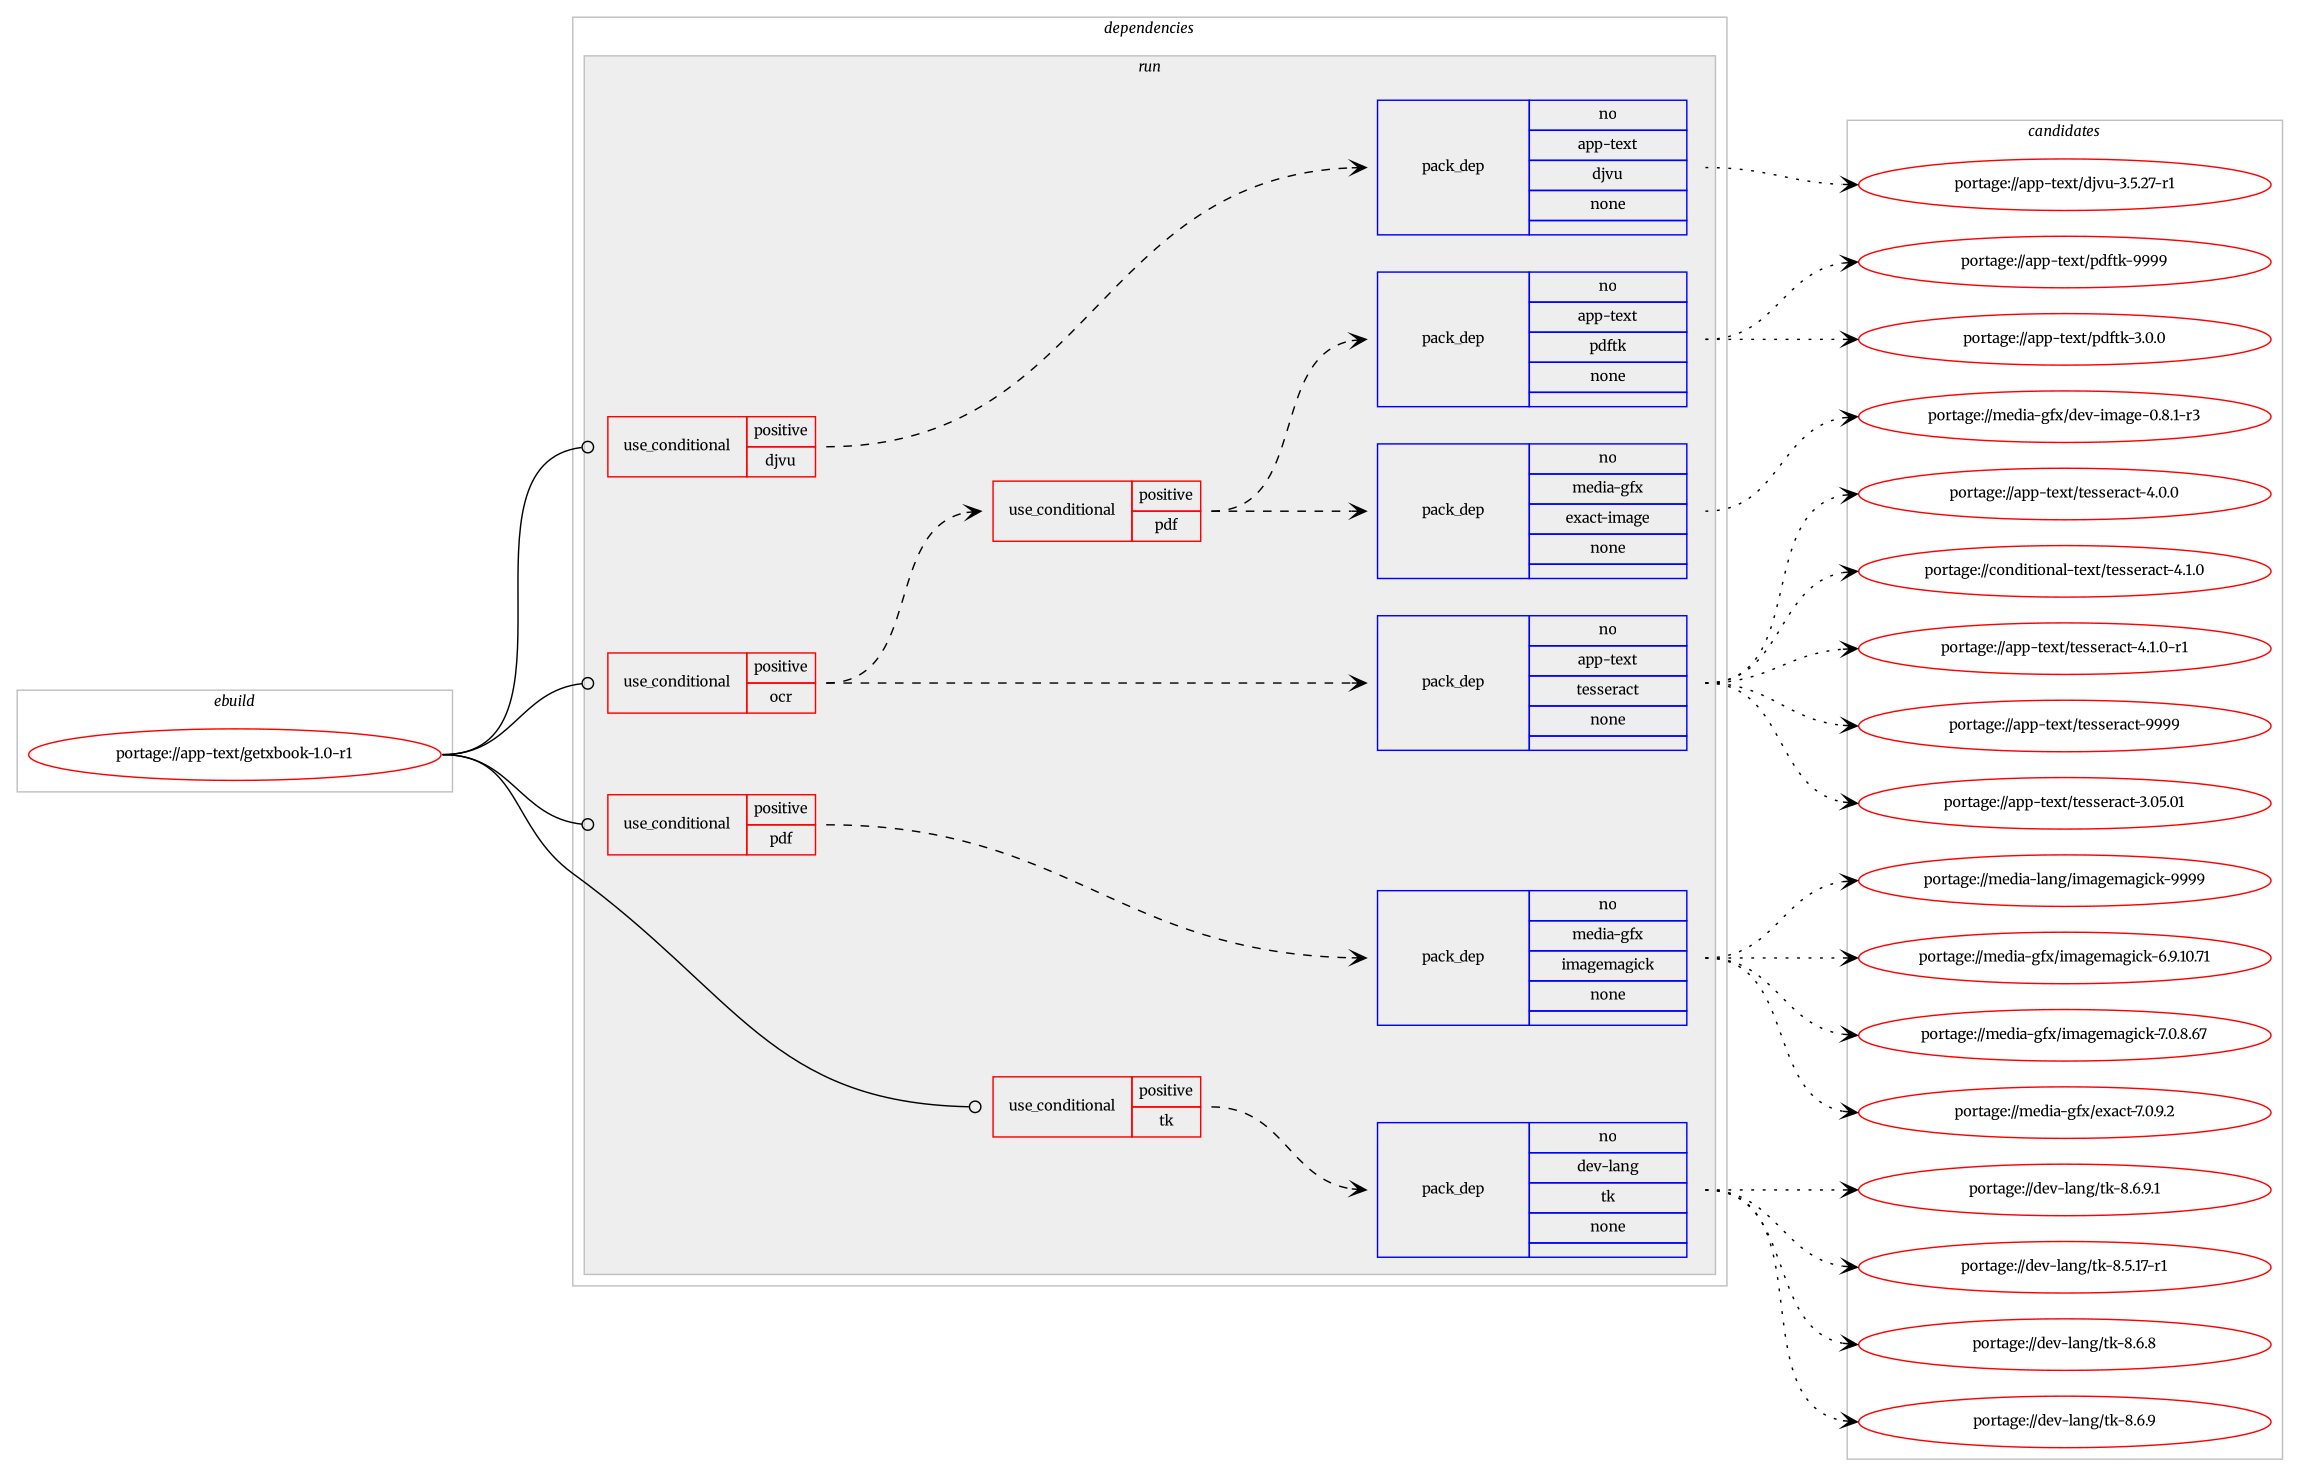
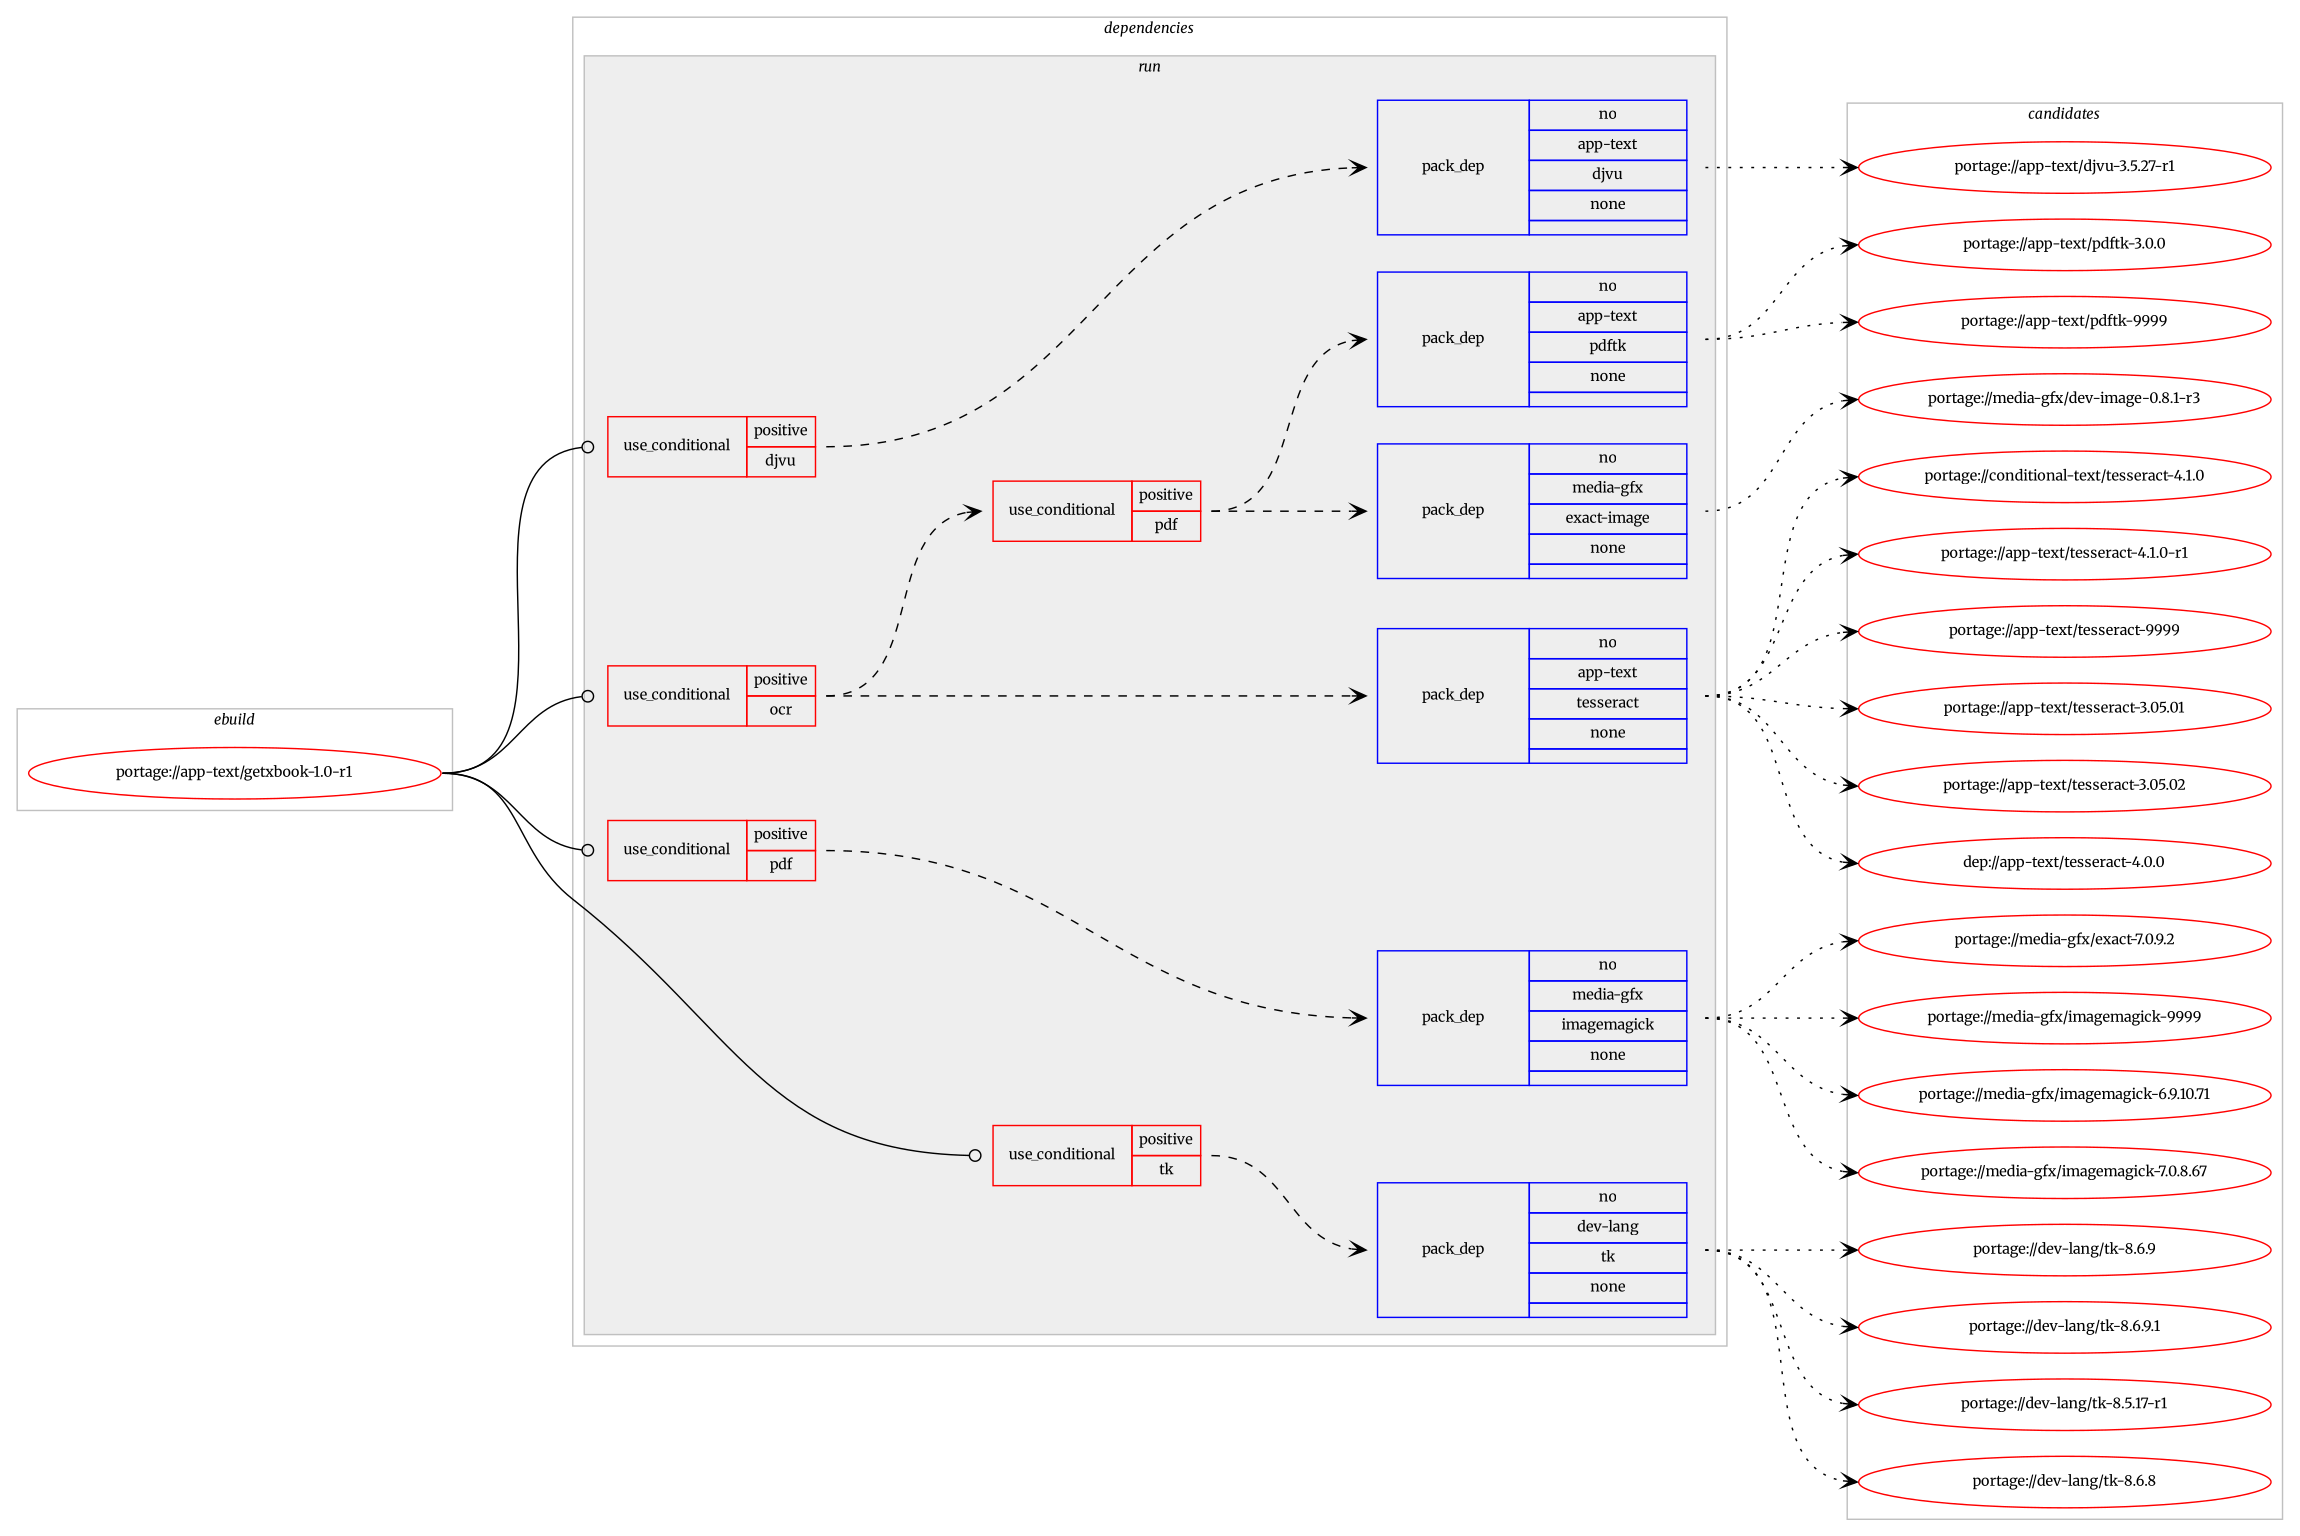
node "portage://app-text/tesseract-4.0.0": label "portage://app-text/tesseract-4.0.0" -> "dep://app-text/tesseract-4.0.0"
node "portage://app-text/tesseract-3.05.02": added
node "portage://media-lang/imagemagick-9999": label "portage://media-lang/imagemagick-9999" -> "portage://media-gfx/imagemagick-9999"
